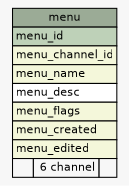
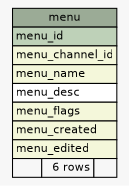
node "menu": text "6 channel" -> "6 rows"
